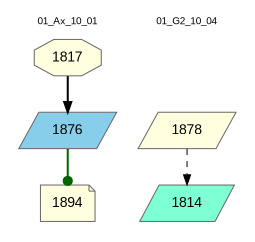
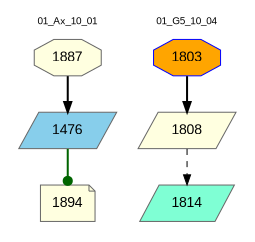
cluster "01_G2_10_04": label "01_G2_10_04" -> "01_G5_10_04"
node "1817": label "1817" -> "1887"
node "1803": added
node "1876": label "1876" -> "1476"
node "1878": label "1878" -> "1808"
